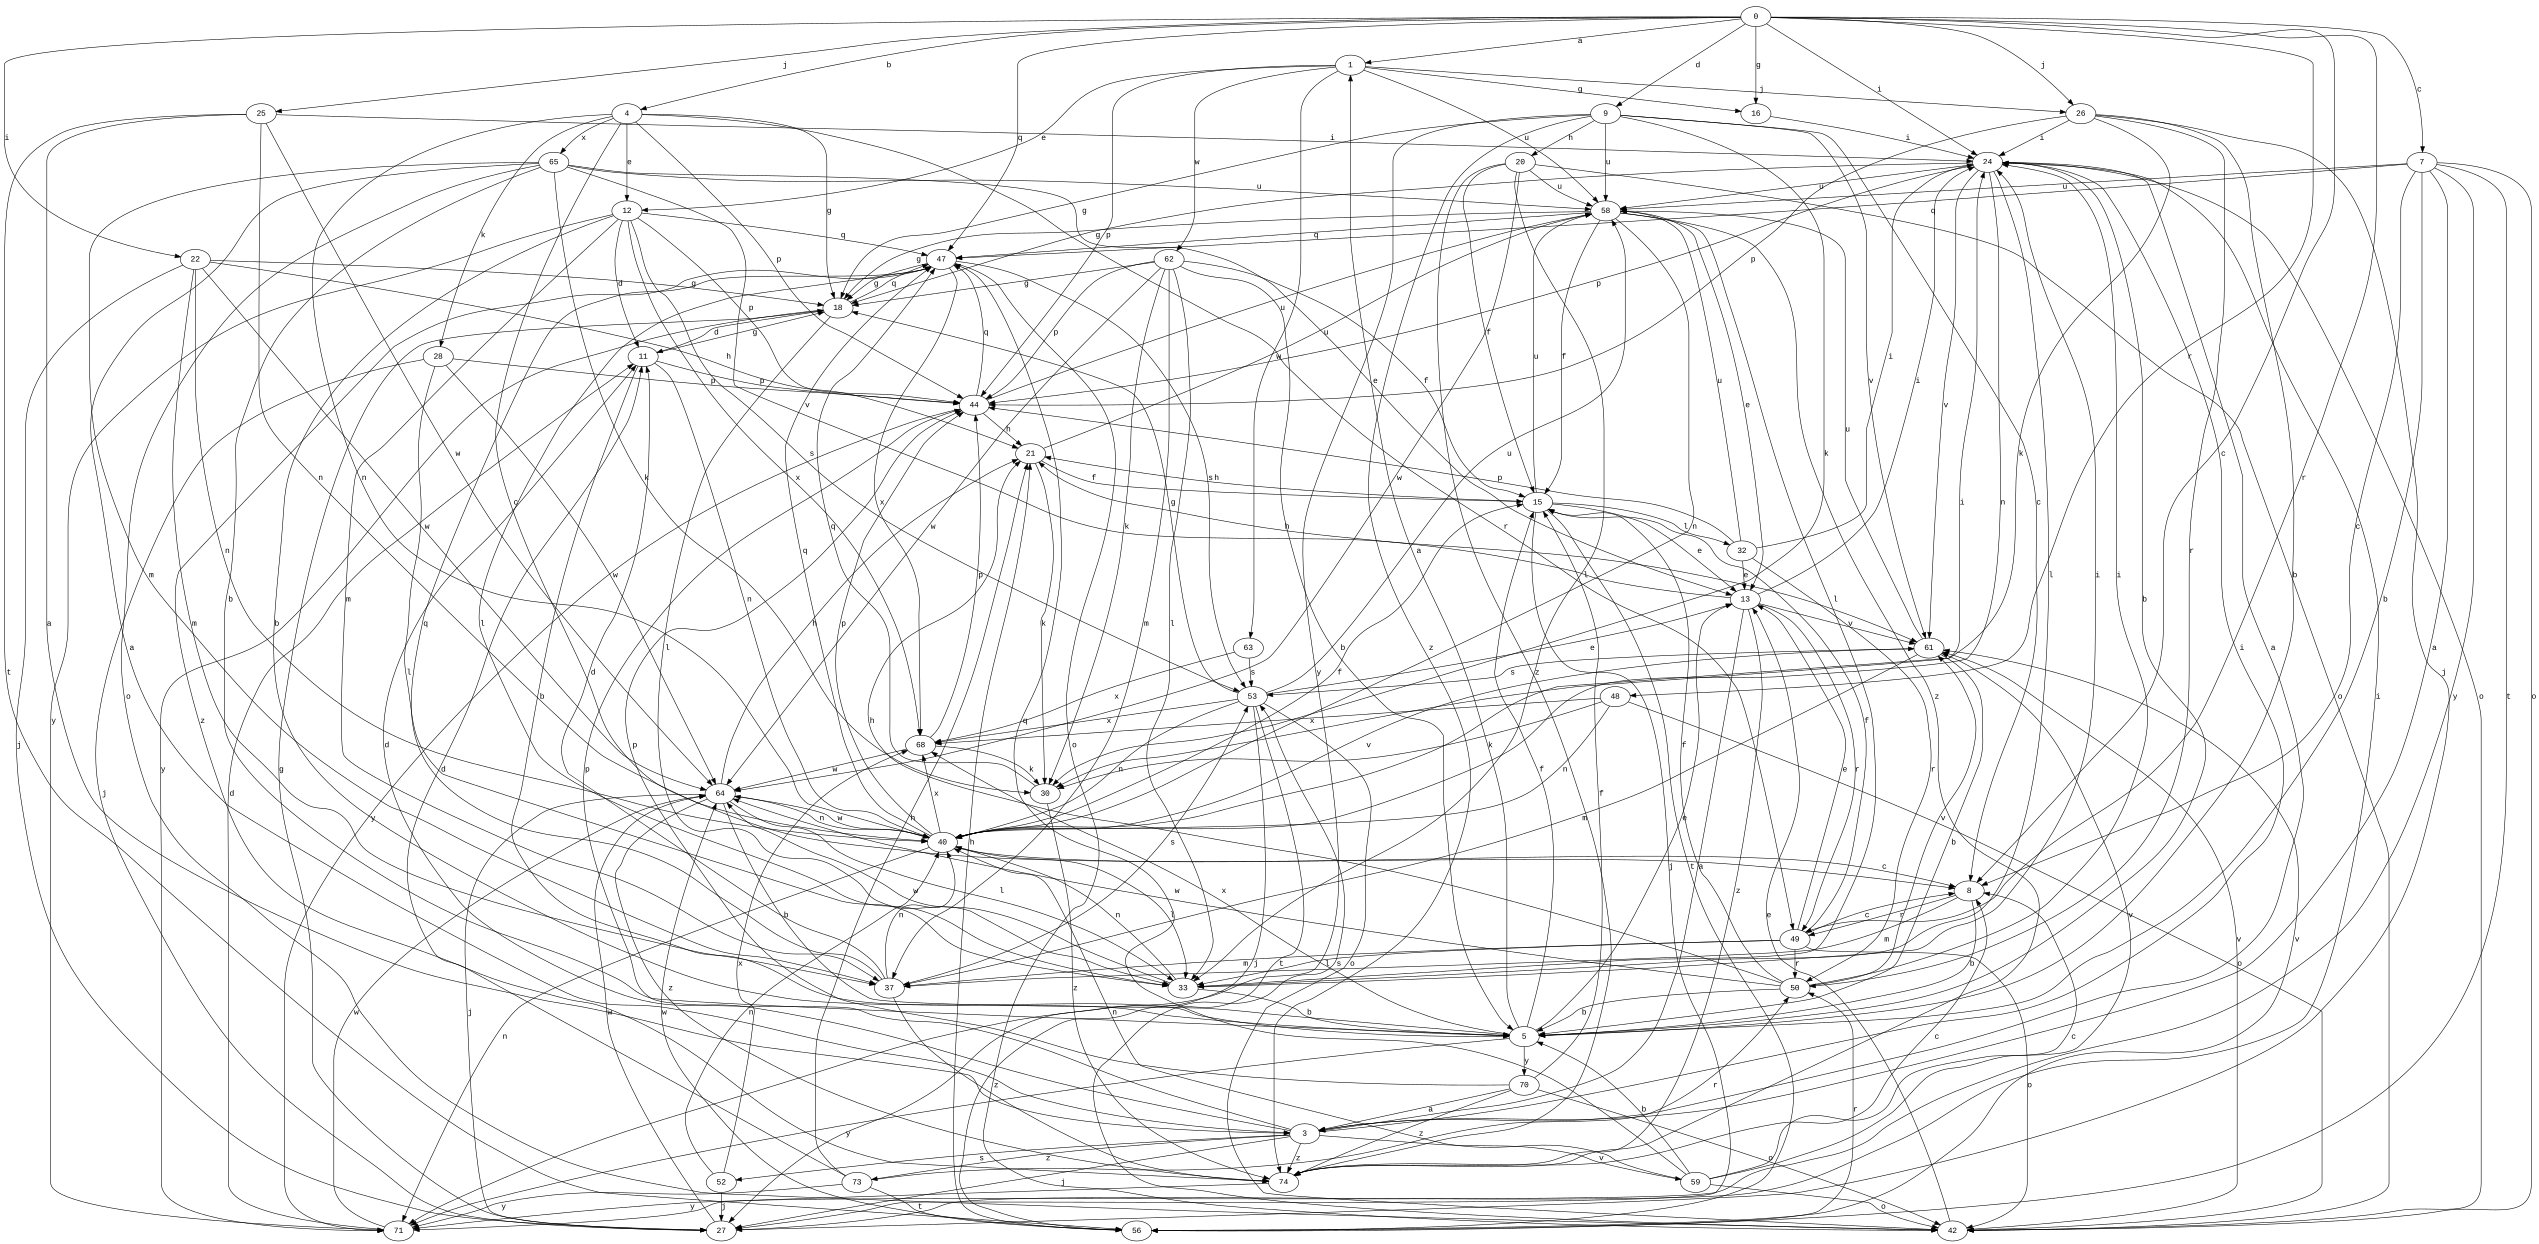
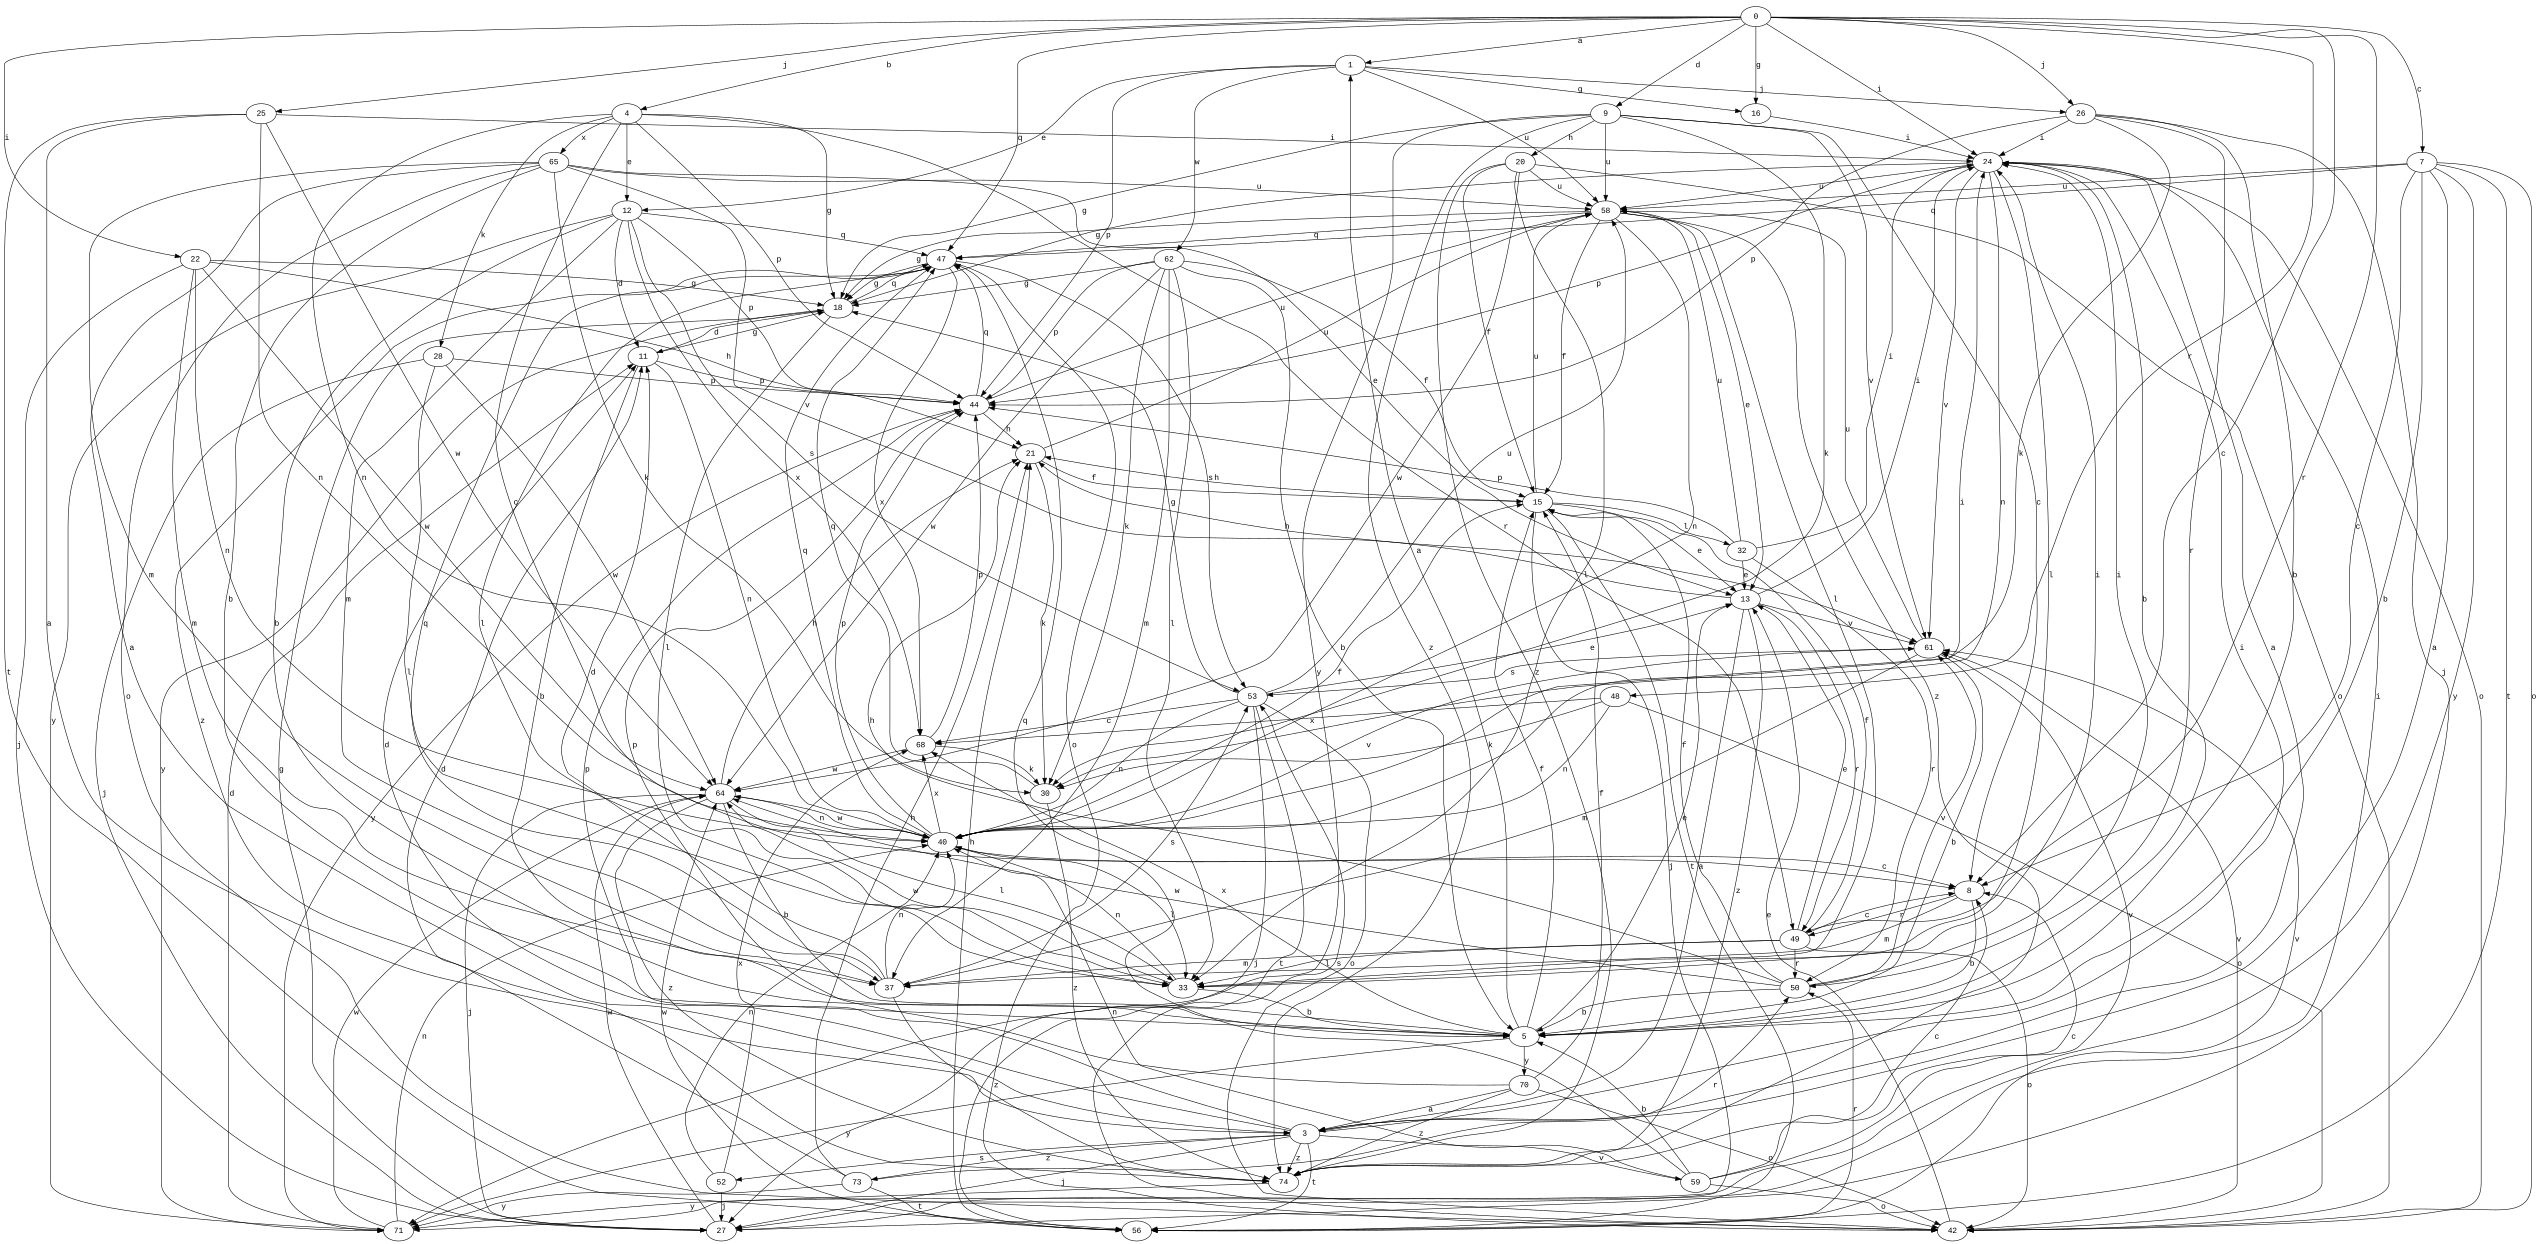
node "63": removed
edge "53" -> "68": label "x" -> "c"
edge "40" -> "71": reversed
edge "3" -> "56": added, label "t"
